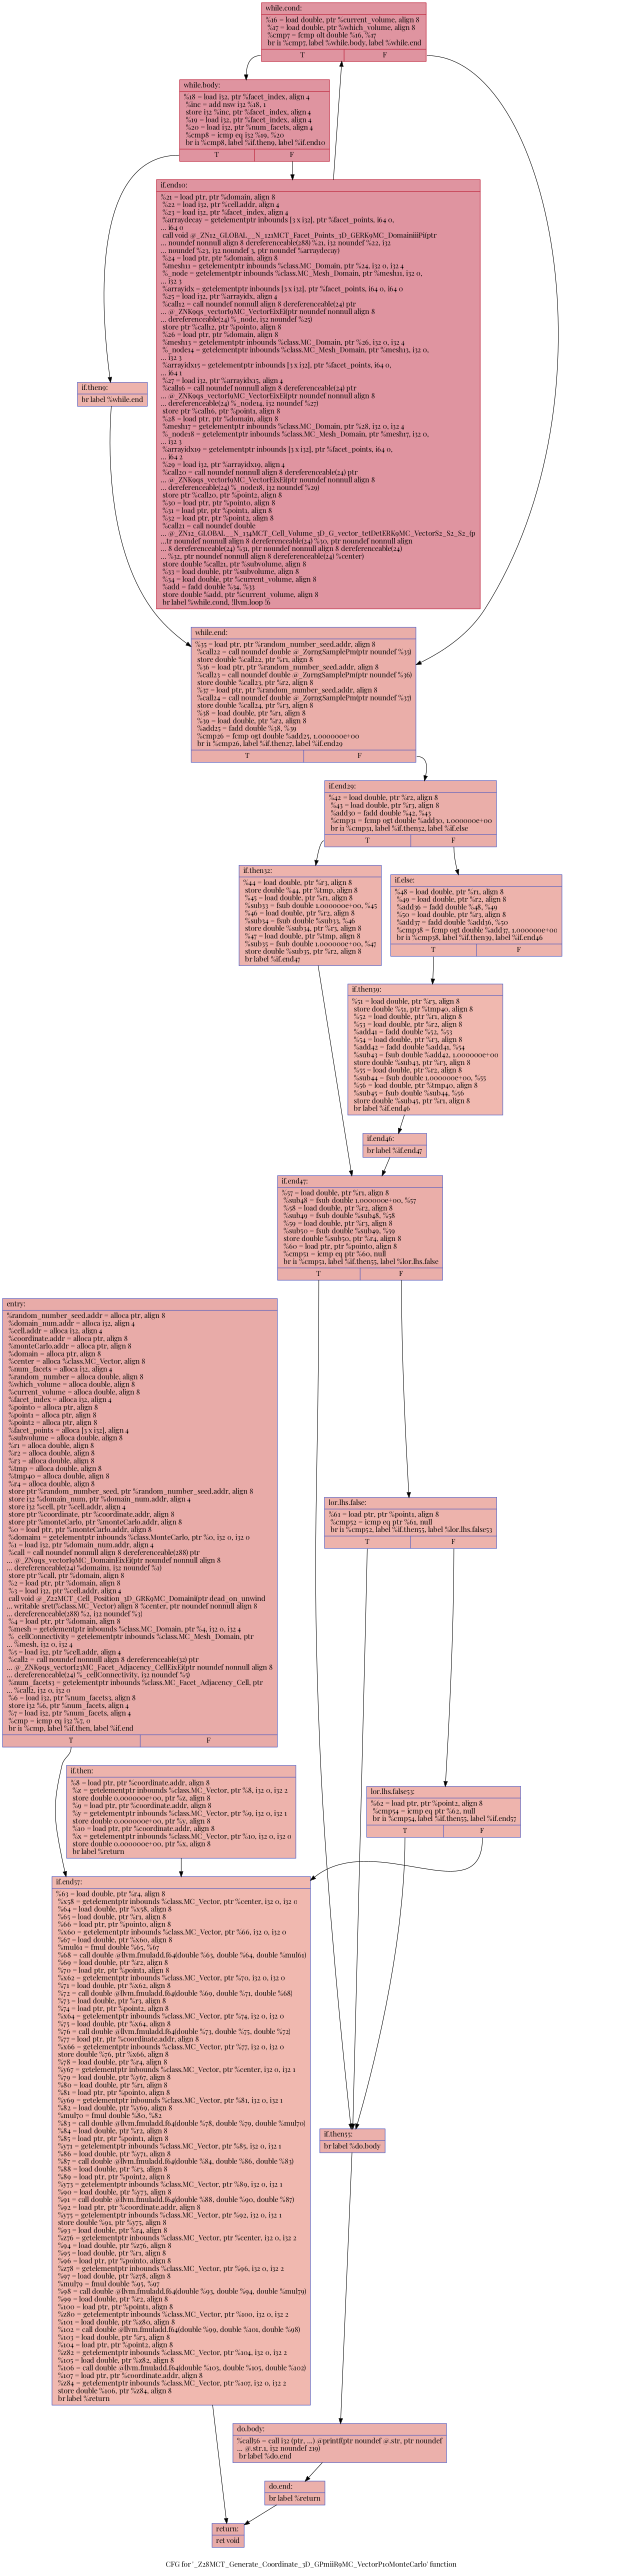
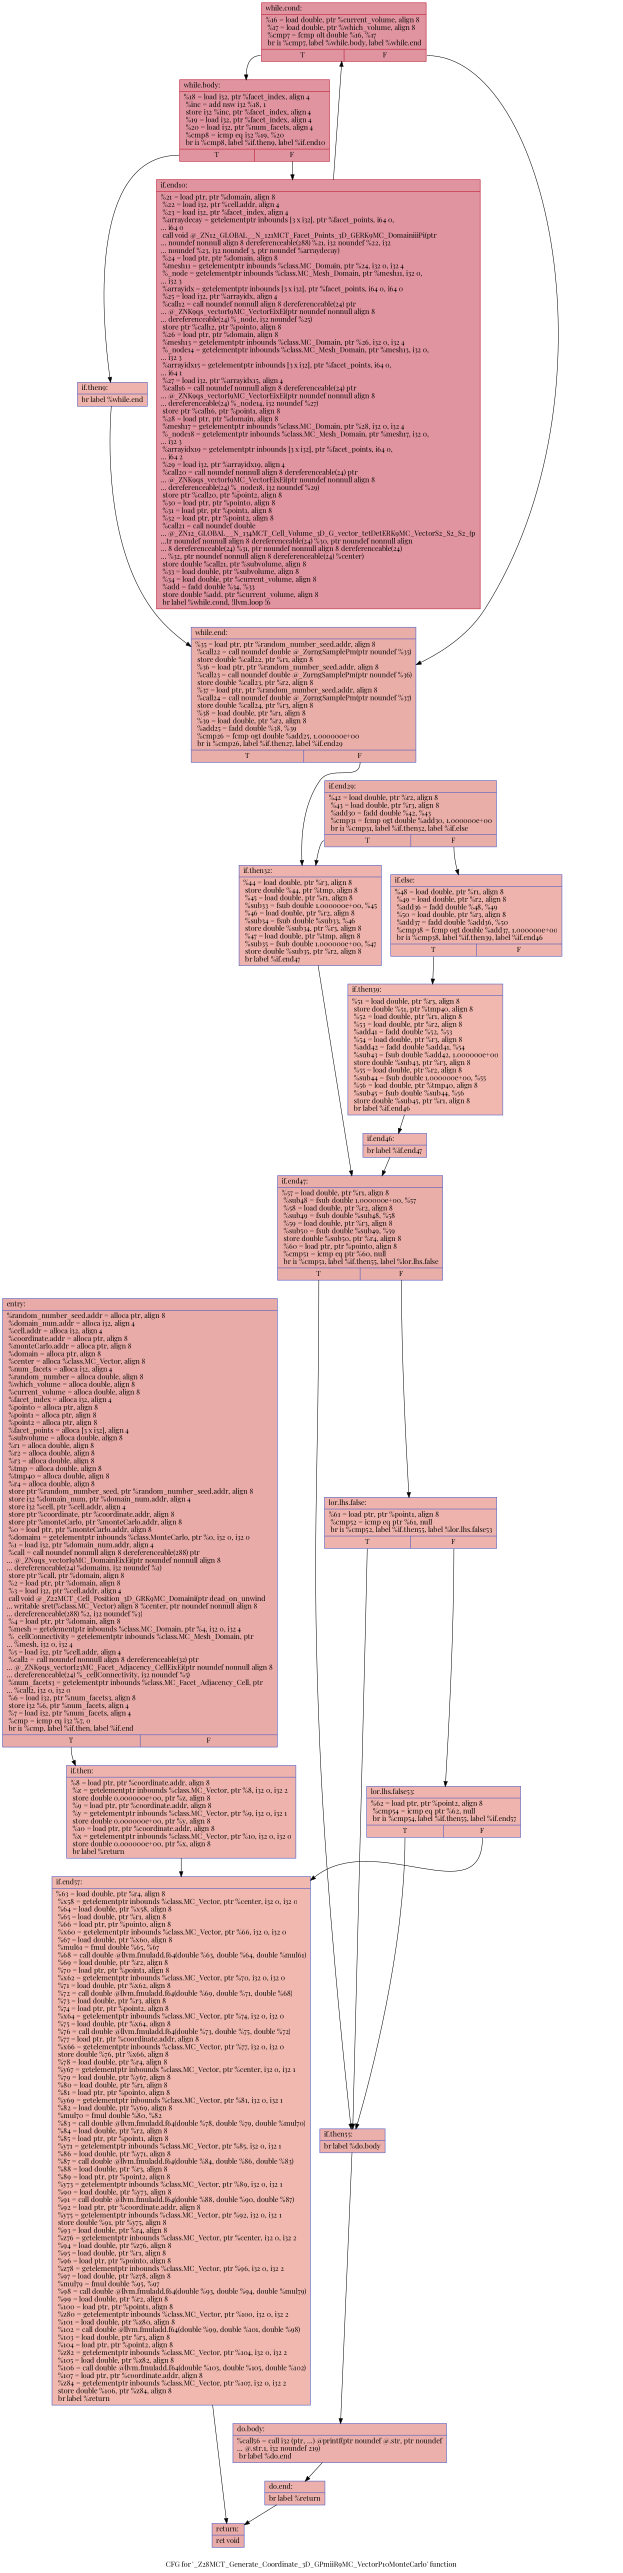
edge "while.end:" -> "if.end29:": now "while.end:" -> "if.then32:"
edge "entry:" -> "if.end57:": now "entry:" -> "if.then:"
